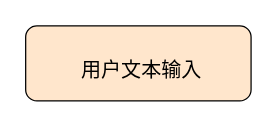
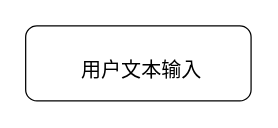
node "用户文本输入": fillcolor #ffe6cc -> #ffffff
